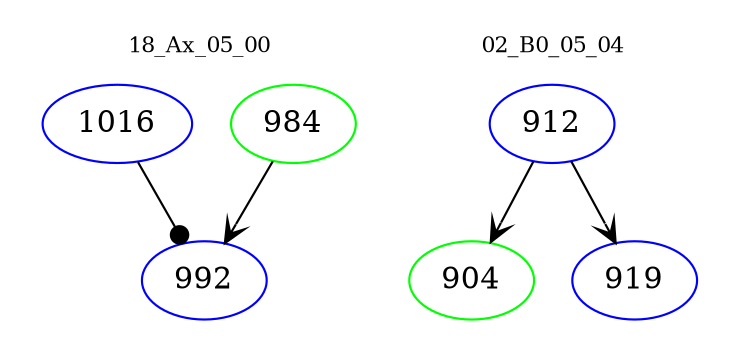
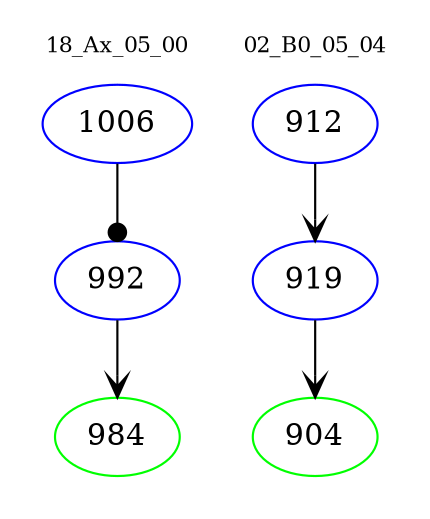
node "1016": label "1016" -> "1006"
edge "912" -> "904": now "919" -> "904"
edge "984" -> "992": reversed
